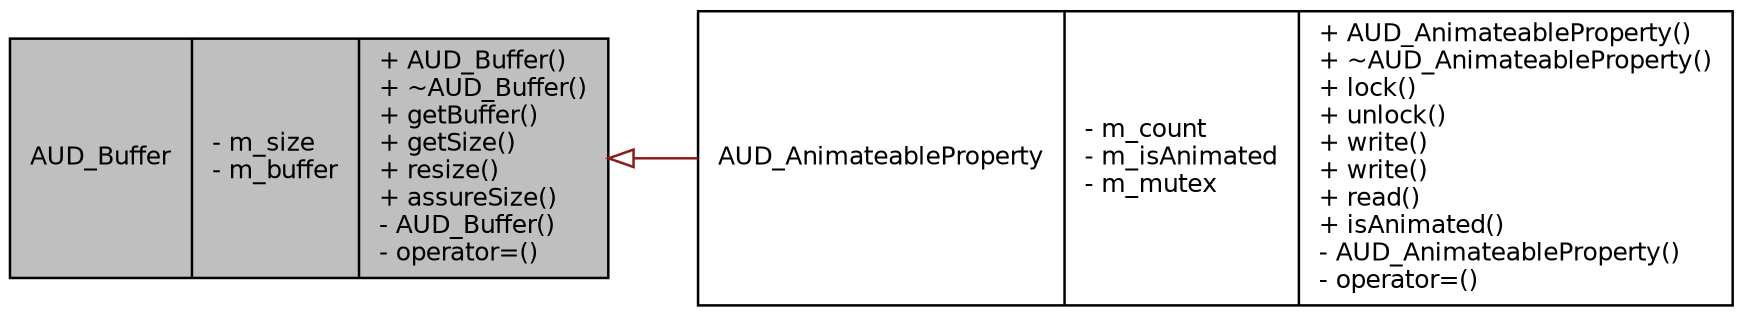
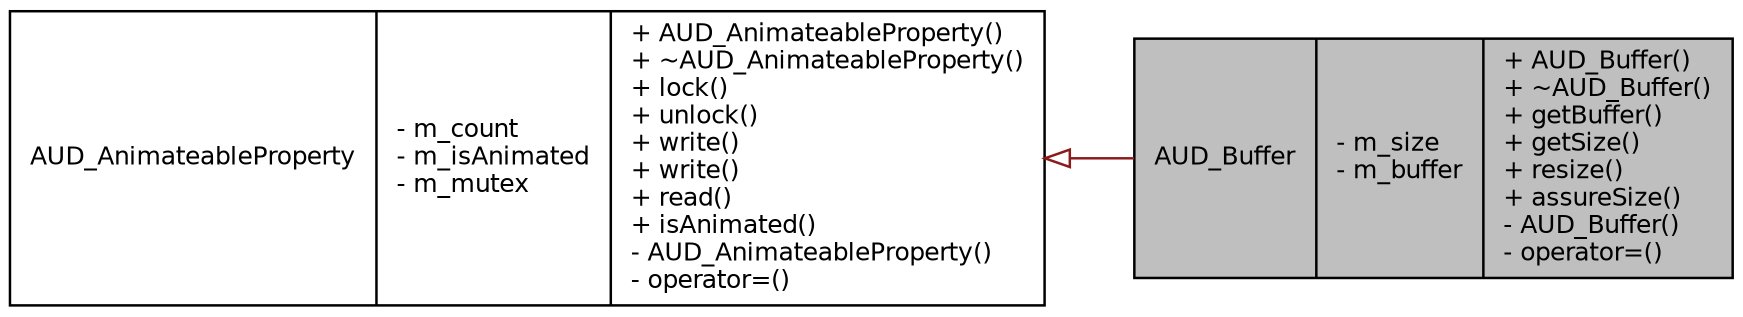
edge "AUD_AnimateableProperty" -> "AUD_Buffer": reversed
